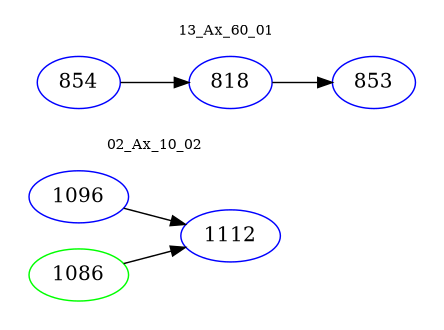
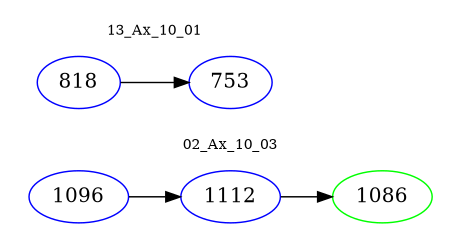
cluster "13_Ax_60_01": label "13_Ax_60_01" -> "13_Ax_10_01"
node "854": removed
node "853": label "853" -> "753"
cluster "02_Ax_10_02": label "02_Ax_10_02" -> "02_Ax_10_03"
edge "1086" -> "1112": reversed
